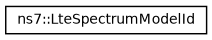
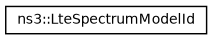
node "ns7::LteSpectrumModelId": label "ns7::LteSpectrumModelId" -> "ns3::LteSpectrumModelId"
